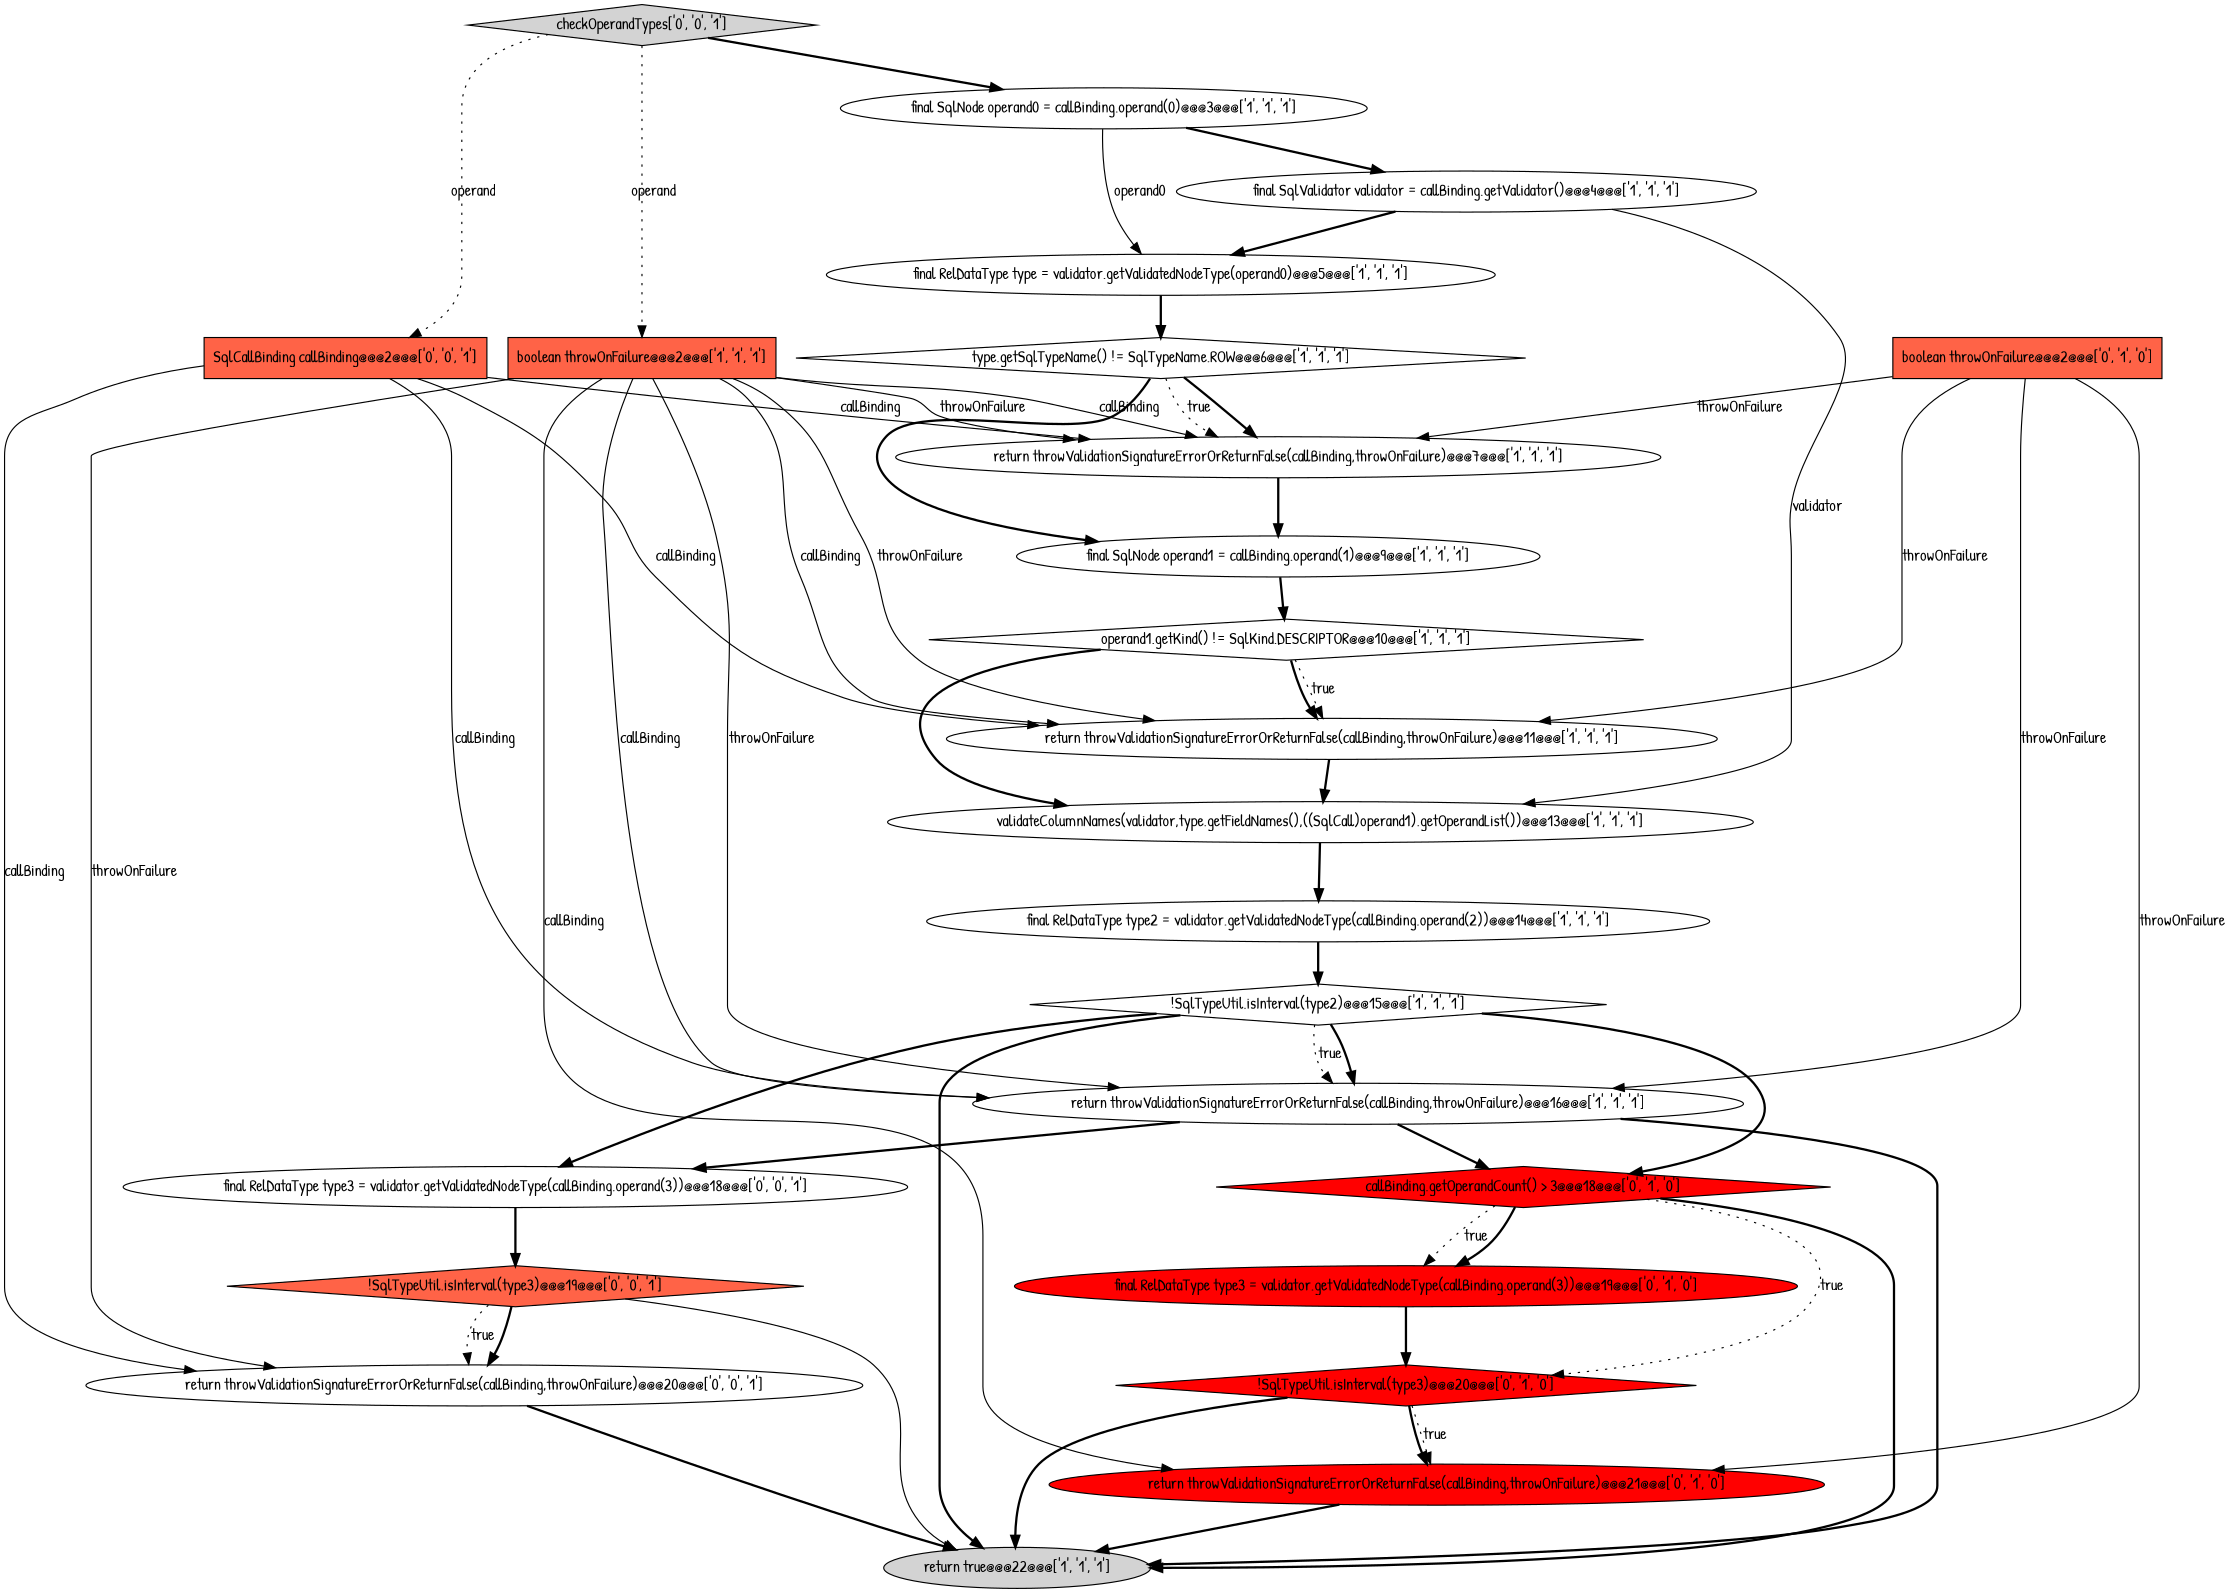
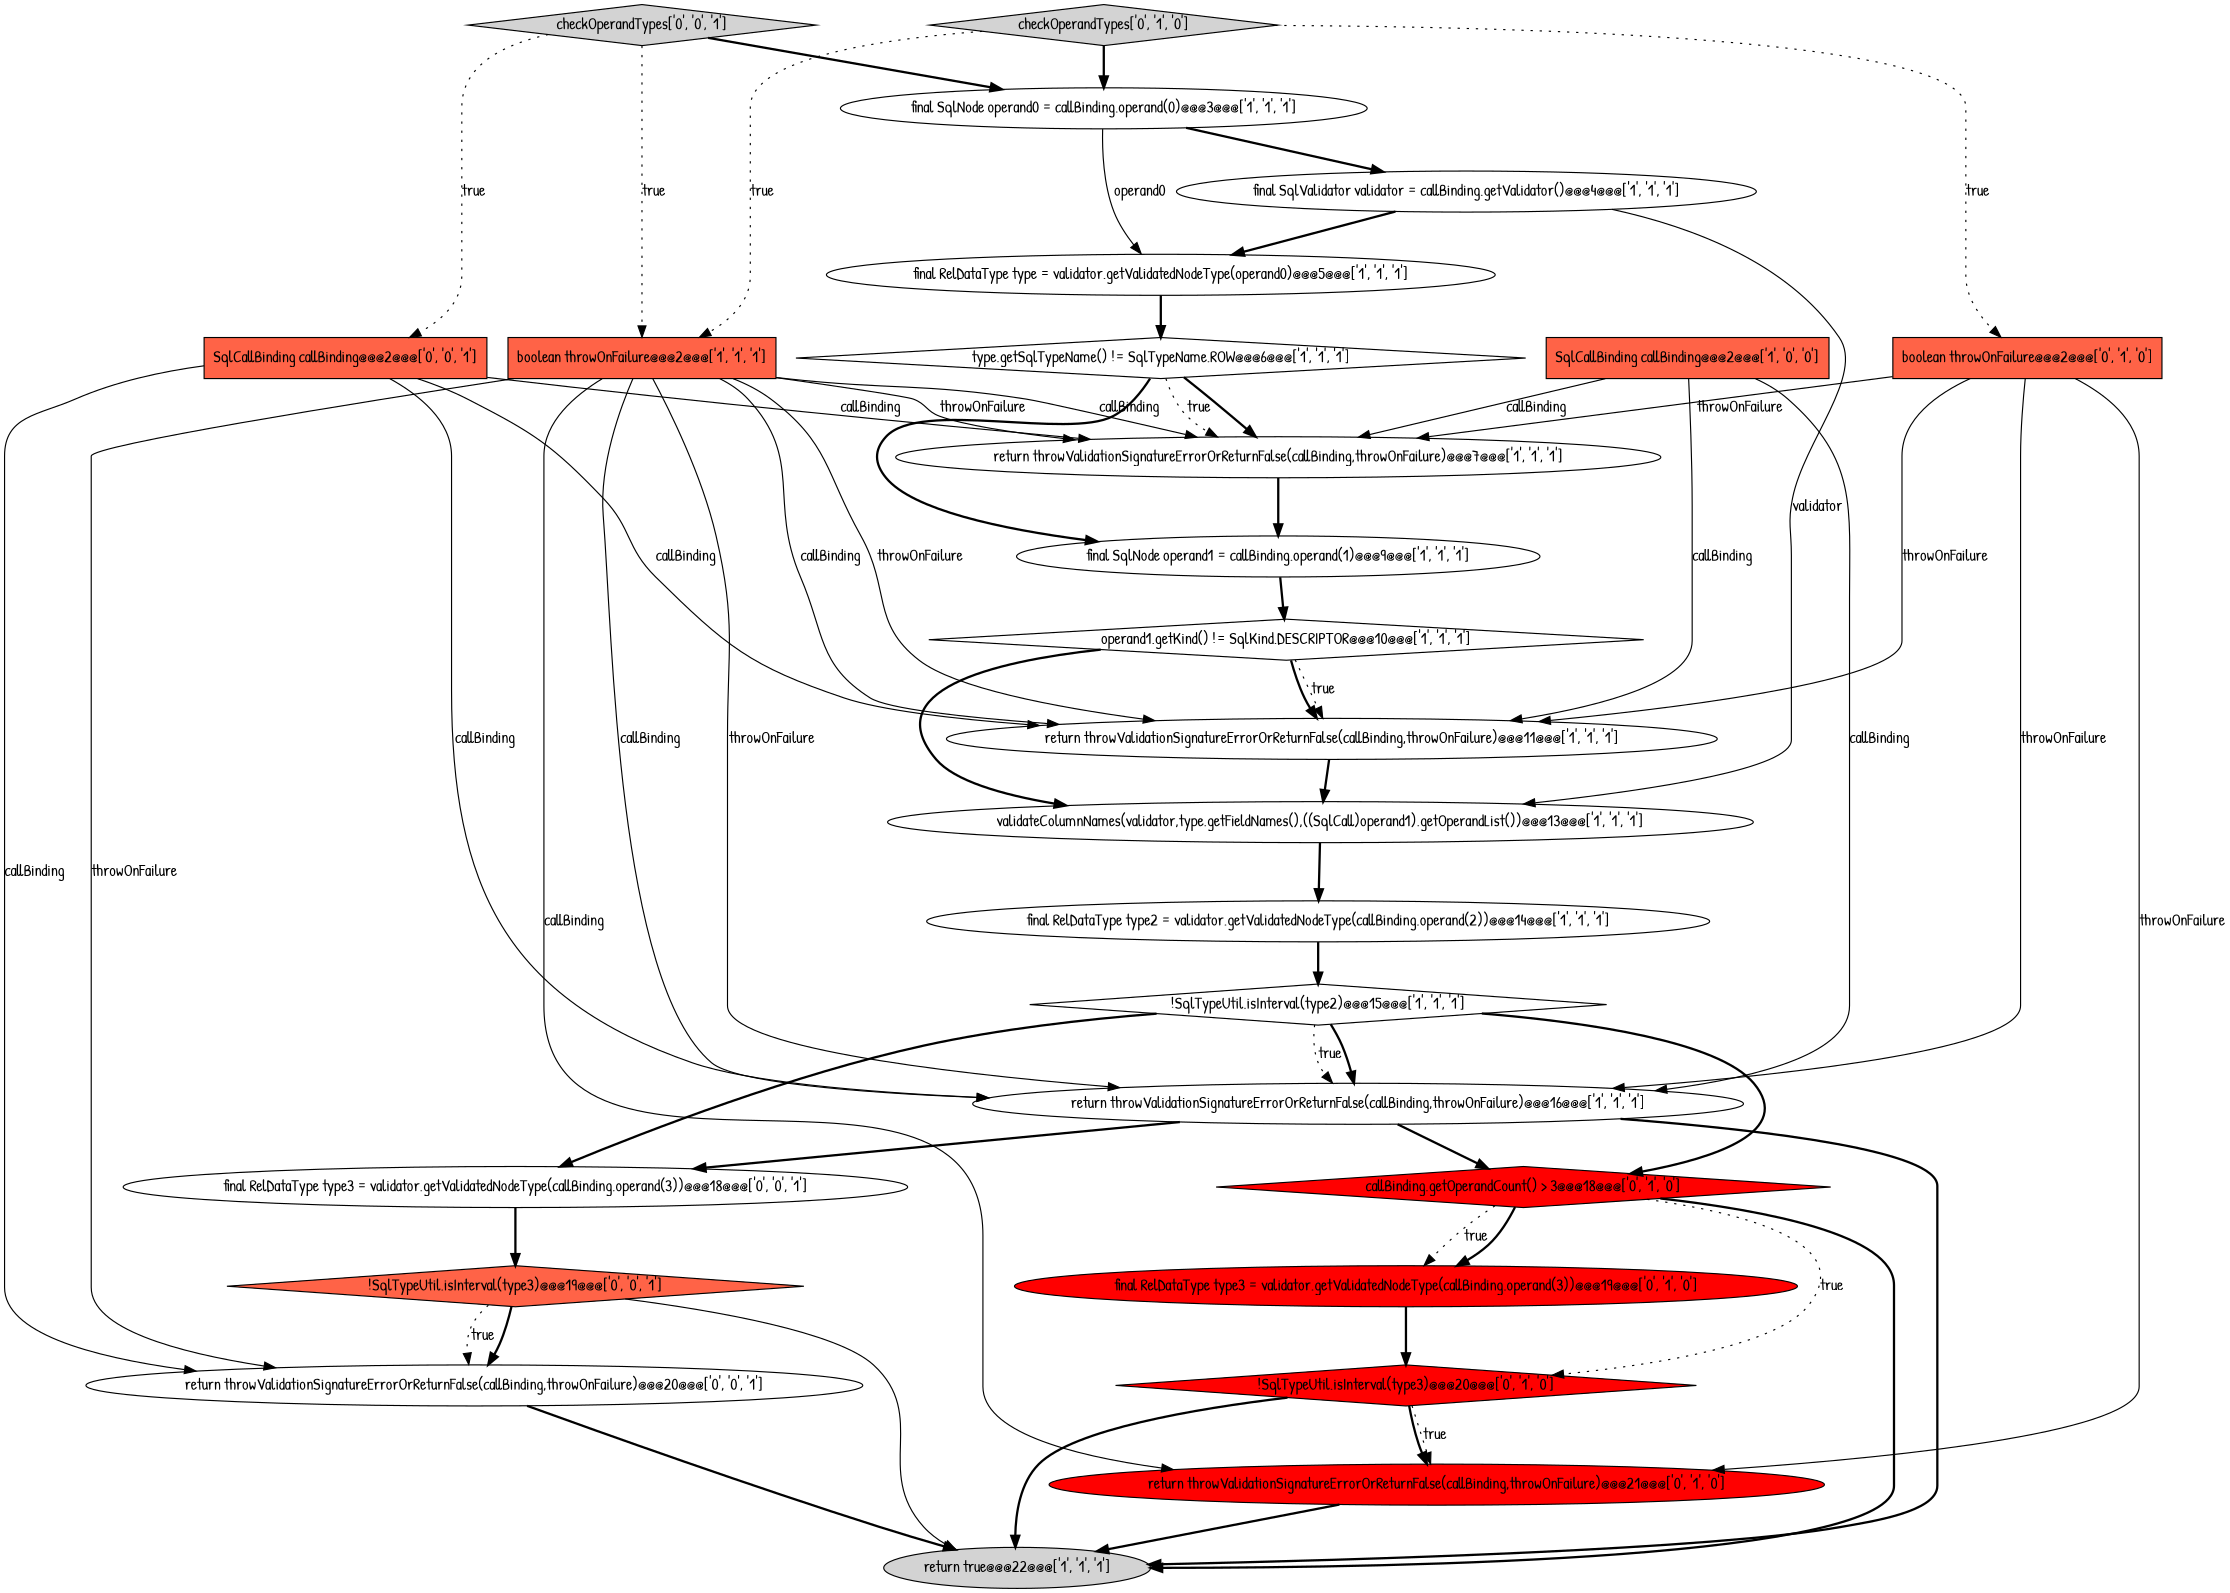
node "checkOperandTypes['0', '1', '0']": added
edge "checkOperandTypes['0', '0', '1']" -> "SqlCallBinding callBinding@@@2@@@['0', '0', '1']": label "operand" -> "true"
edge "checkOperandTypes['0', '0', '1']" -> "boolean throwOnFailure@@@2@@@['1', '1', '1']": label "operand" -> "true"
node "SqlCallBinding callBinding@@@2@@@['1', '0', '0']": added
edge "!SqlTypeUtil.isInterval(type2)@@@15@@@['1', '1', '1']" -> "return true@@@22@@@['1', '1', '1']": removed
